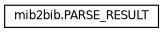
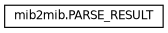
node "mib2bib.PARSE_RESULT": label "mib2bib.PARSE_RESULT" -> "mib2mib.PARSE_RESULT"
